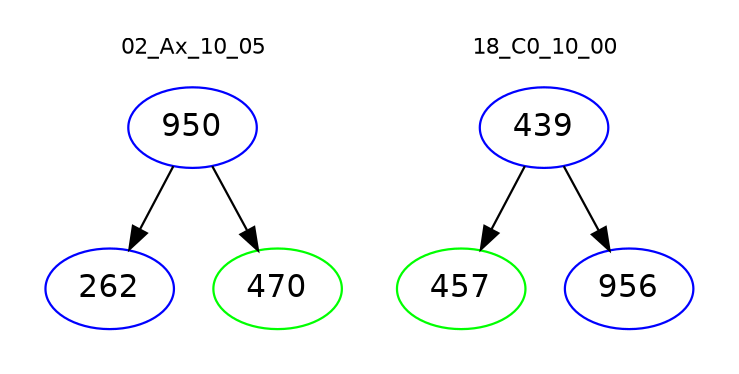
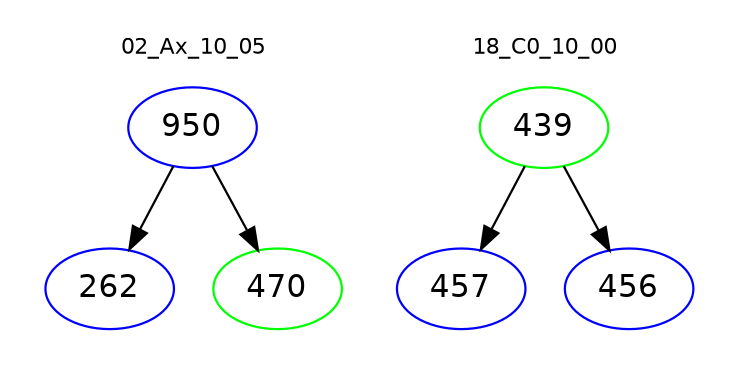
node "439": color blue -> green
node "457": color green -> blue
node "956": label "956" -> "456"
